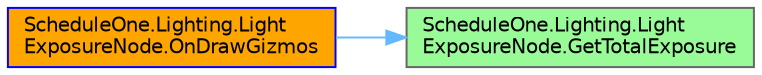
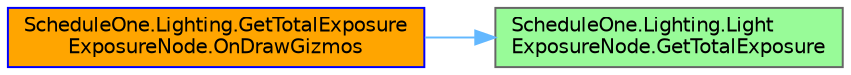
node "ScheduleOne.Lighting.Light ExposureNode.OnDrawGizmos": label "ScheduleOne.Lighting.Light ExposureNode.OnDrawGizmos" -> "ScheduleOne.Lighting.GetTotalExposure ExposureNode.OnDrawGizmos"
